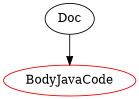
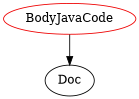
edge "Doc" -> "BodyJavaCode": reversed
